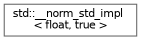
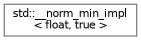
node "std::__norm_std_impl < float, true >": label "std::__norm_std_impl < float, true >" -> "std::__norm_min_impl < float, true >"
